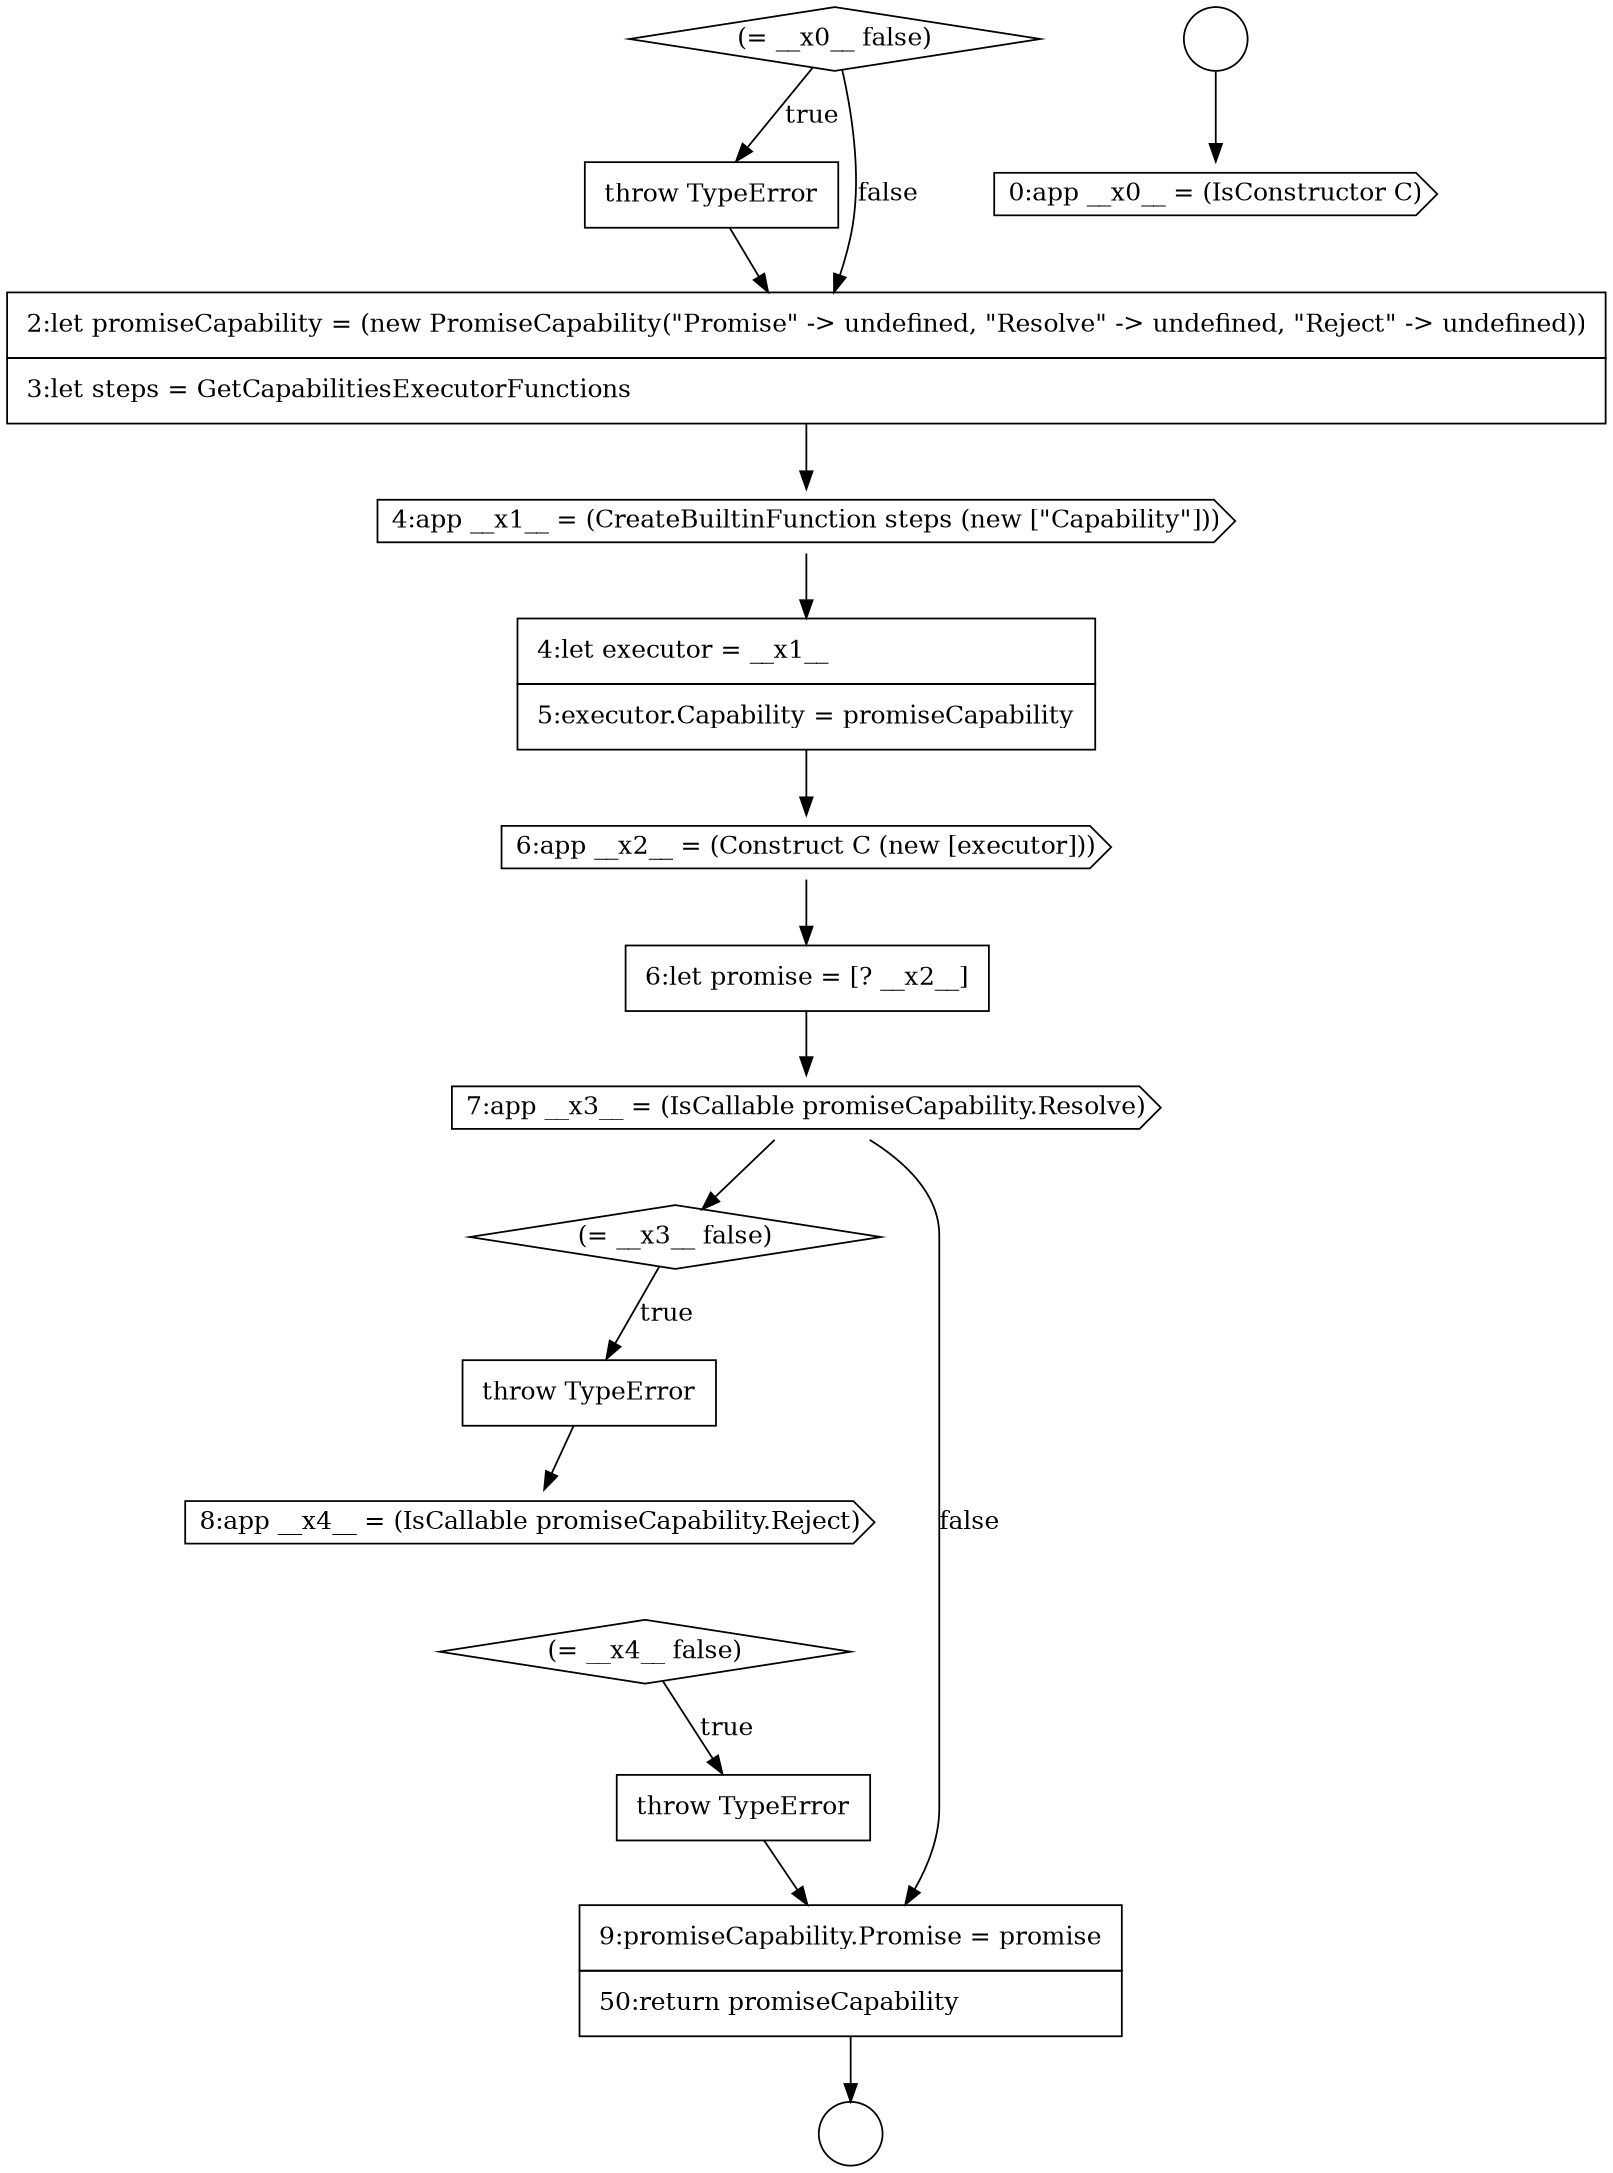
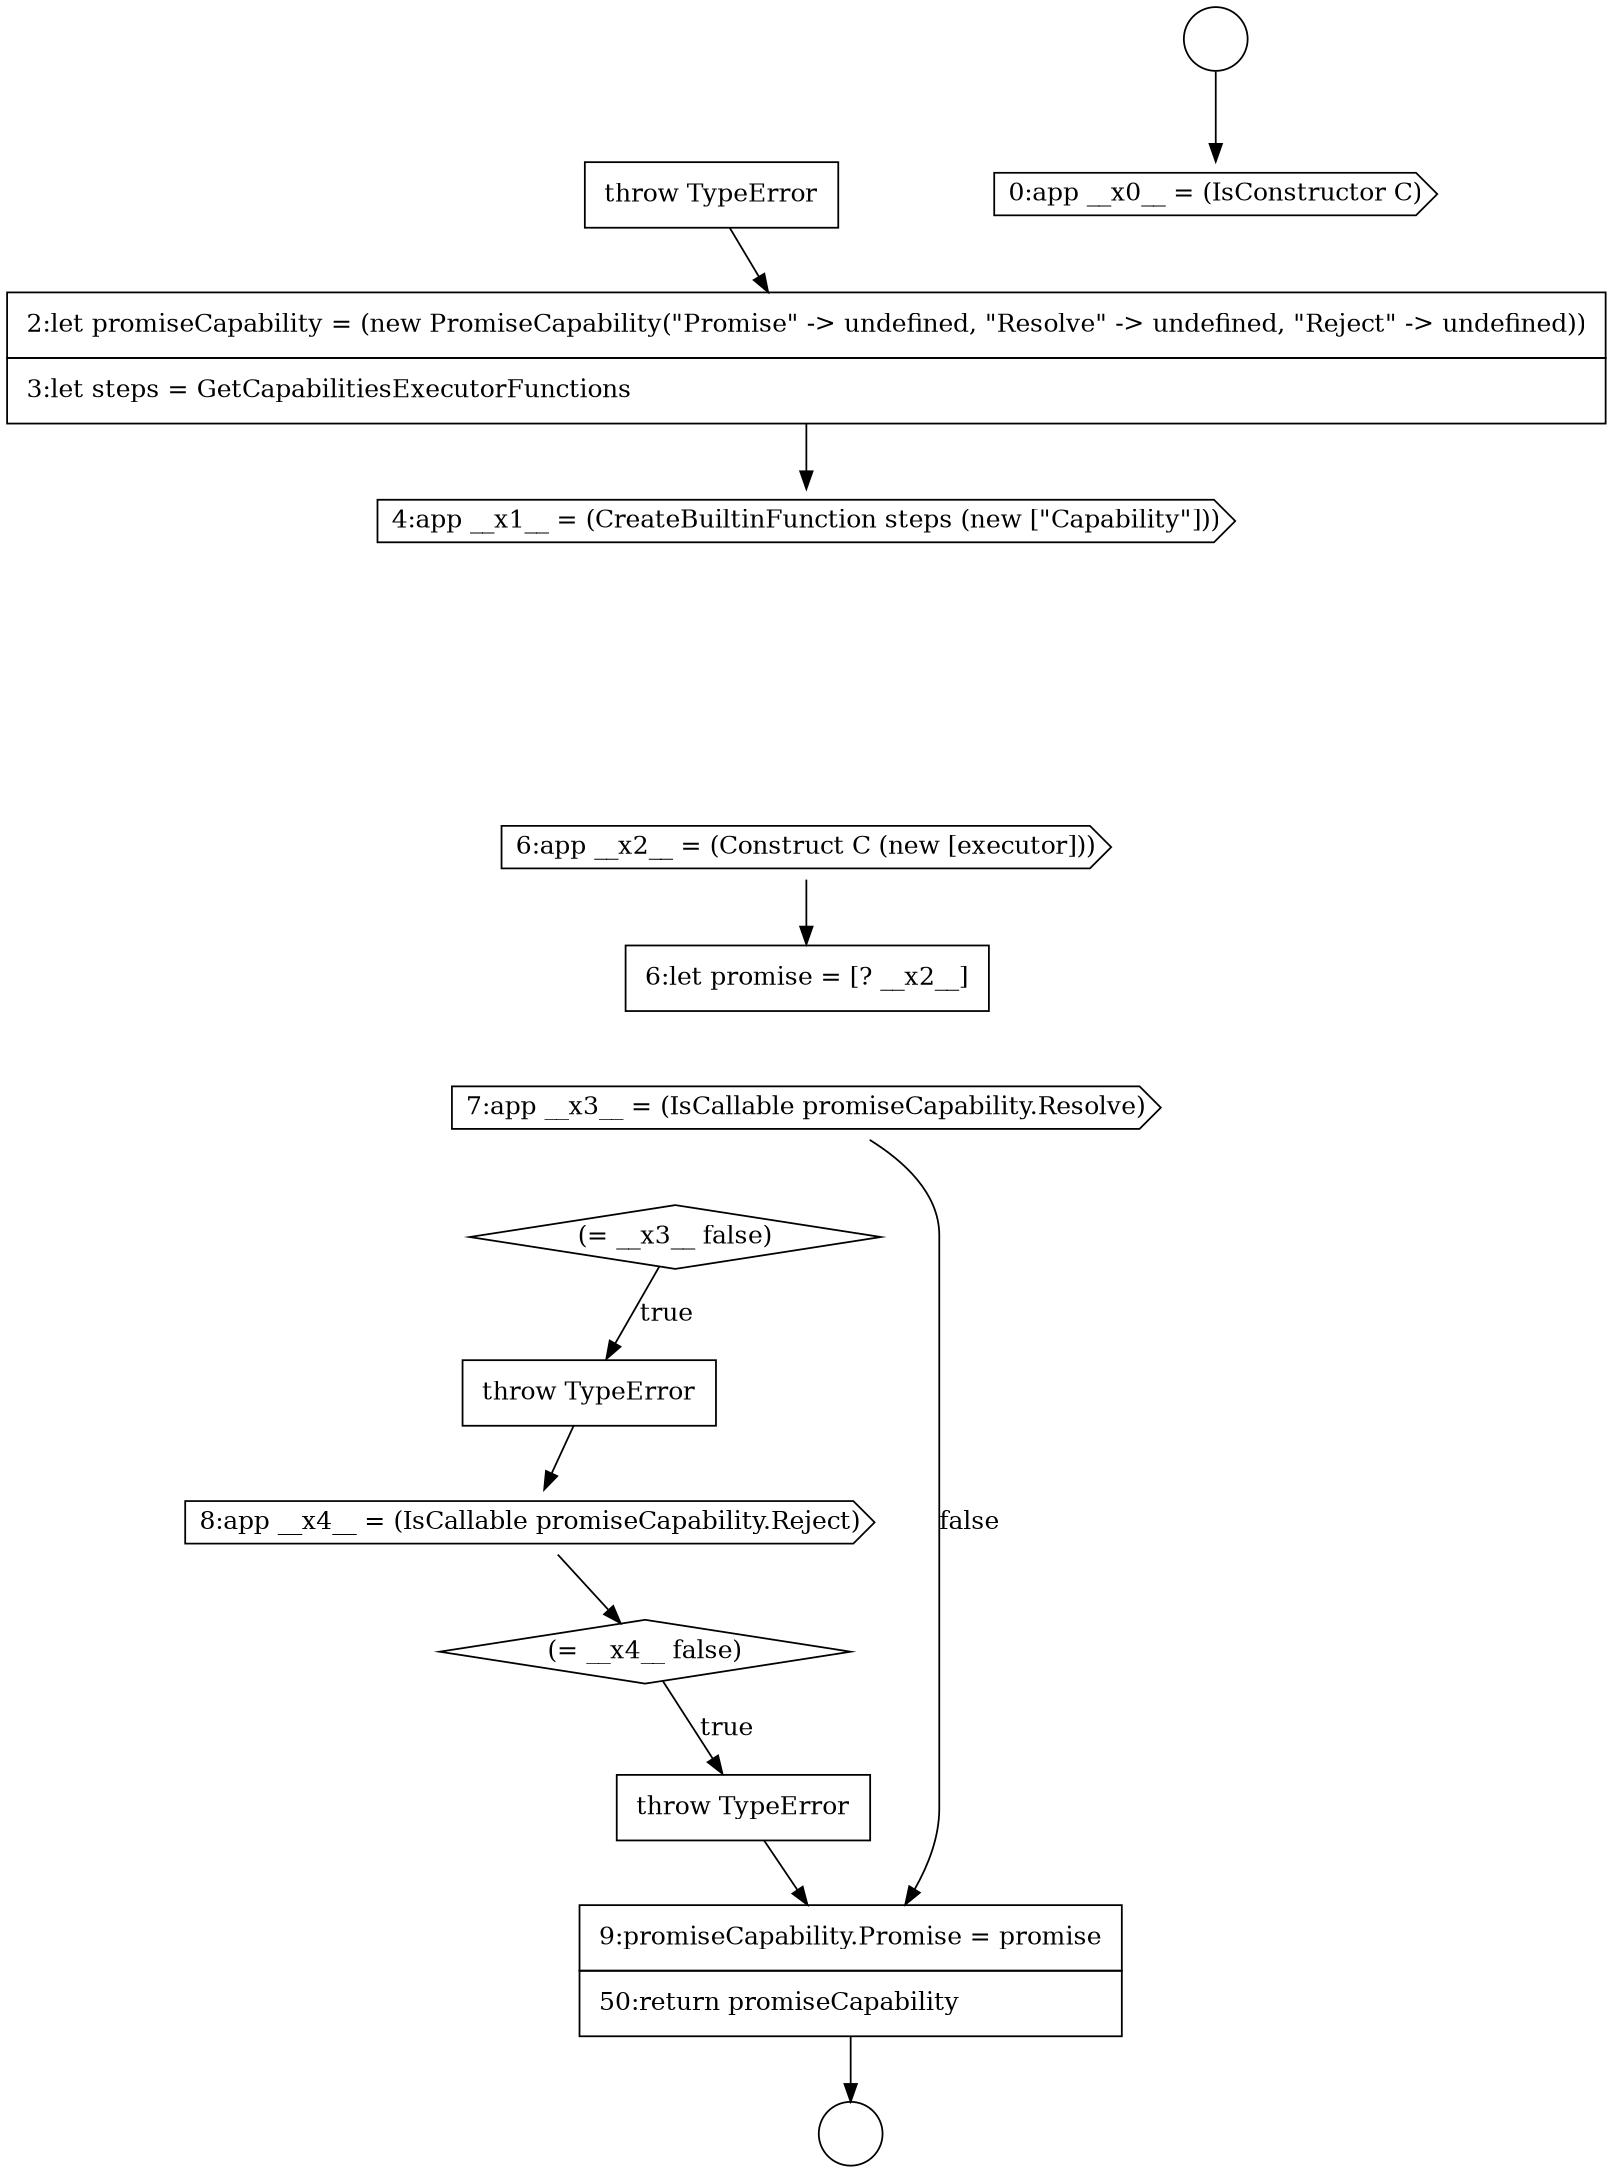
node "(= __x0__ false)": removed
node "4:let executor = __x1__": removed
edge "6:let promise = [? __x2__]" -> "7:app __x3__ = (IsCallable promiseCapability.Resolve)": removed
edge "7:app __x3__ = (IsCallable promiseCapability.Resolve)" -> "(= __x3__ false)": removed
edge "8:app __x4__ = (IsCallable promiseCapability.Reject)" -> "(= __x4__ false)": added
